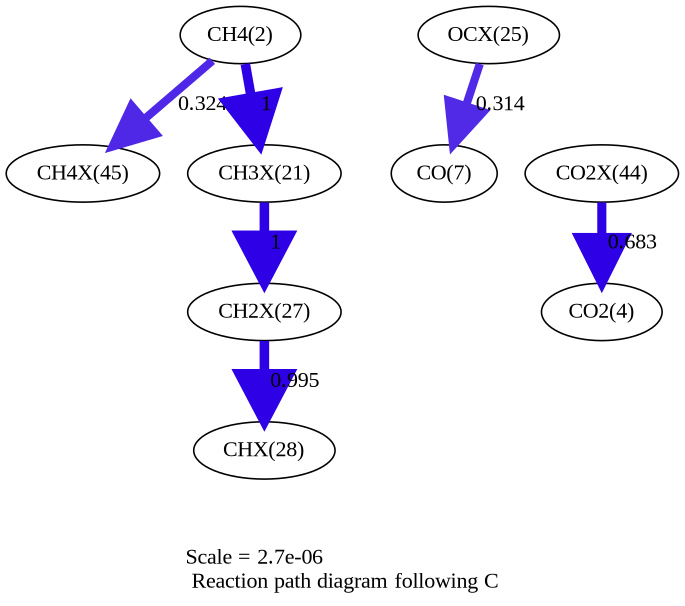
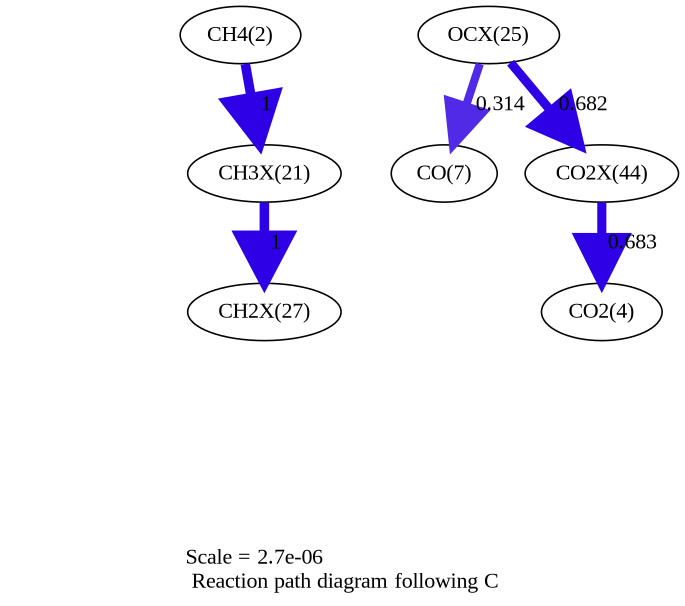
edge "OCX(25)" -> "CO2X(44)": added, label "0.682"
node "CH4X(45)": removed
node "CHX(28)": removed
